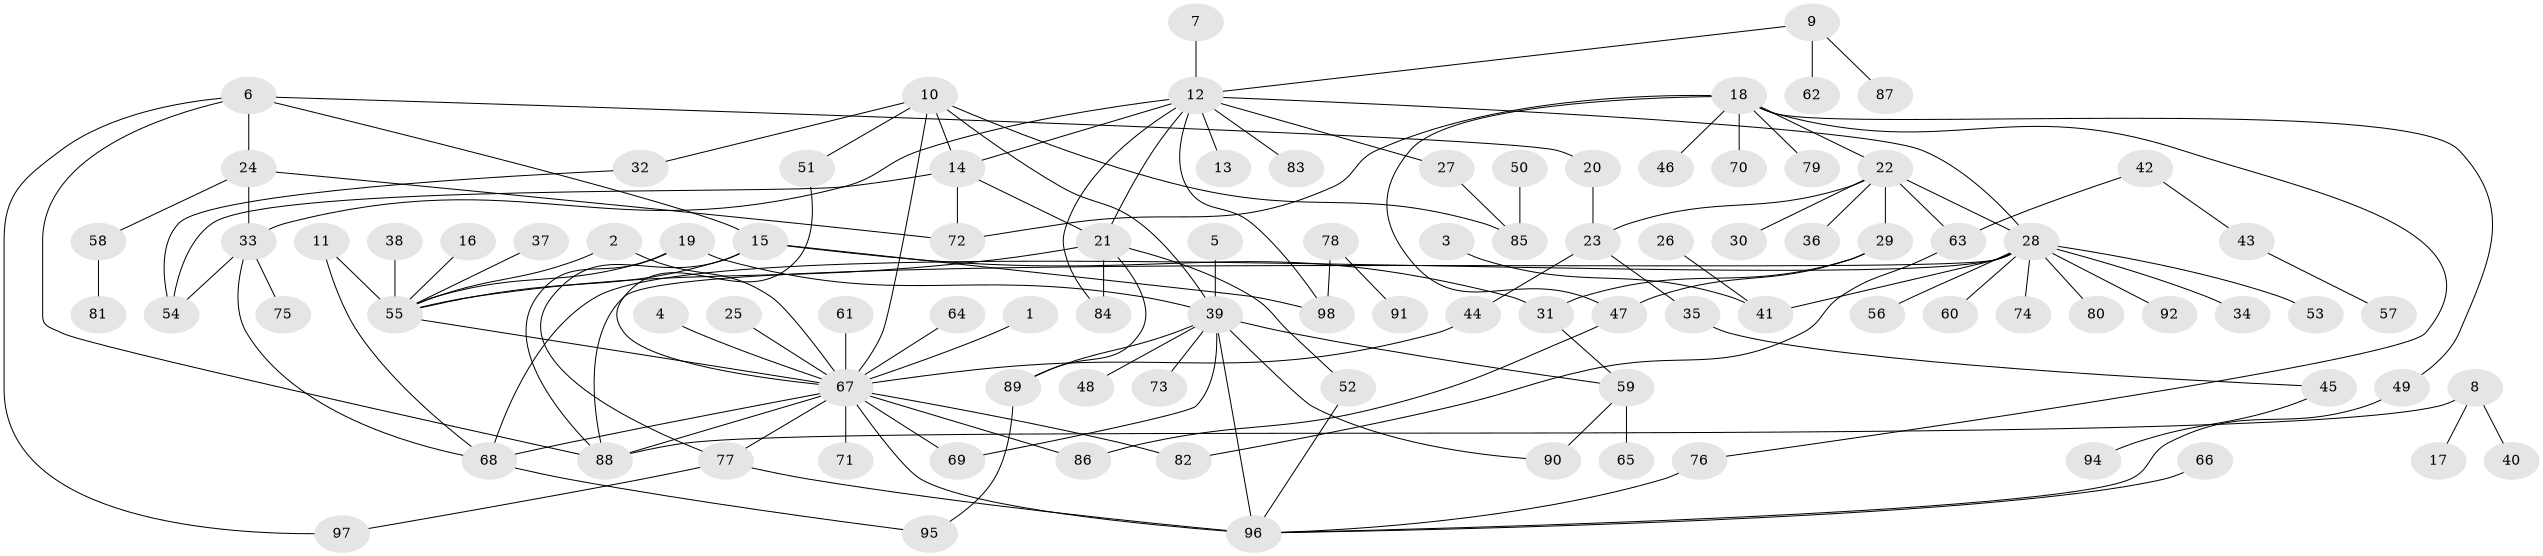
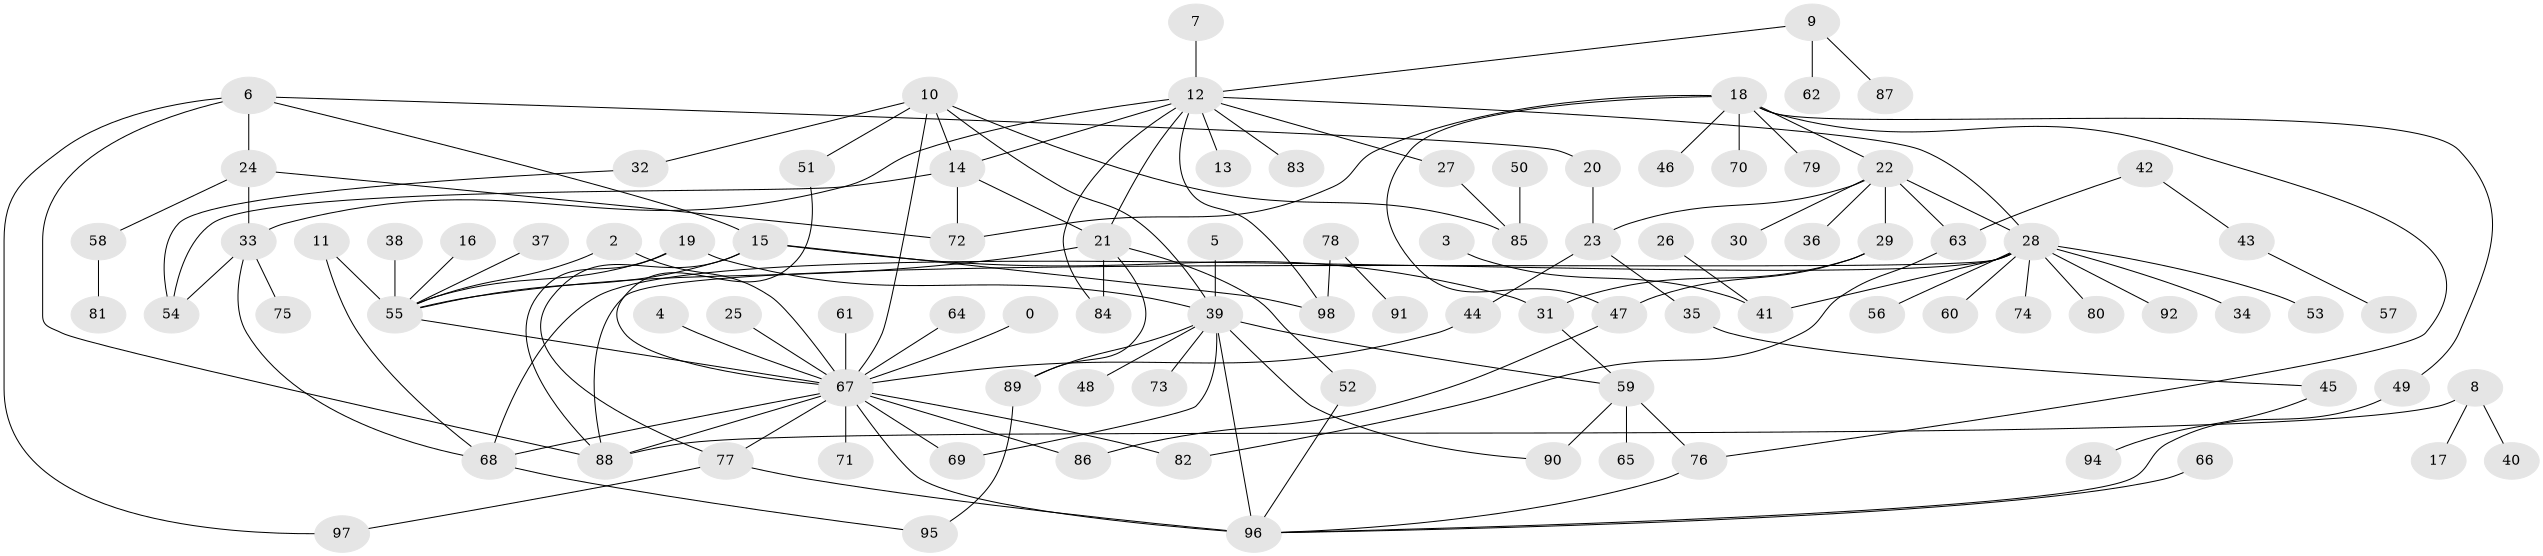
node "1": label "1" -> "0"
edge "59" -- "76": added
